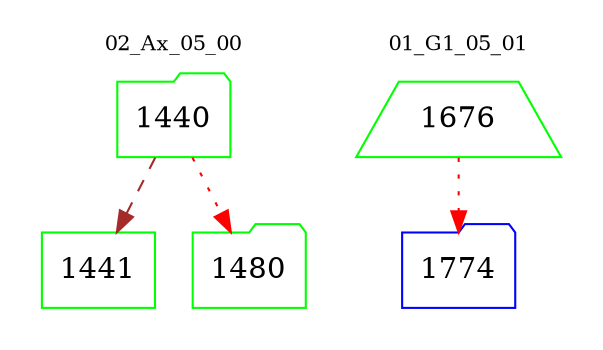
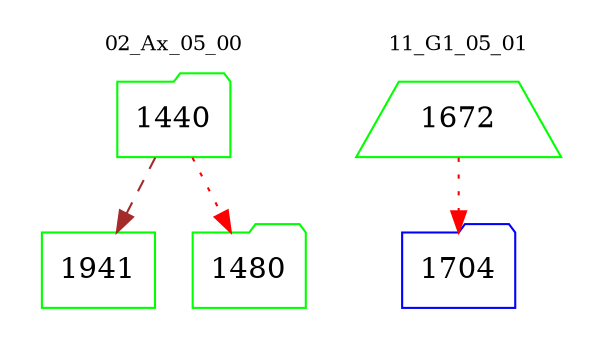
cluster "01_G1_05_01": label "01_G1_05_01" -> "11_G1_05_01"
node "1676": label "1676" -> "1672"
node "1441": label "1441" -> "1941"
node "1774": label "1774" -> "1704"
